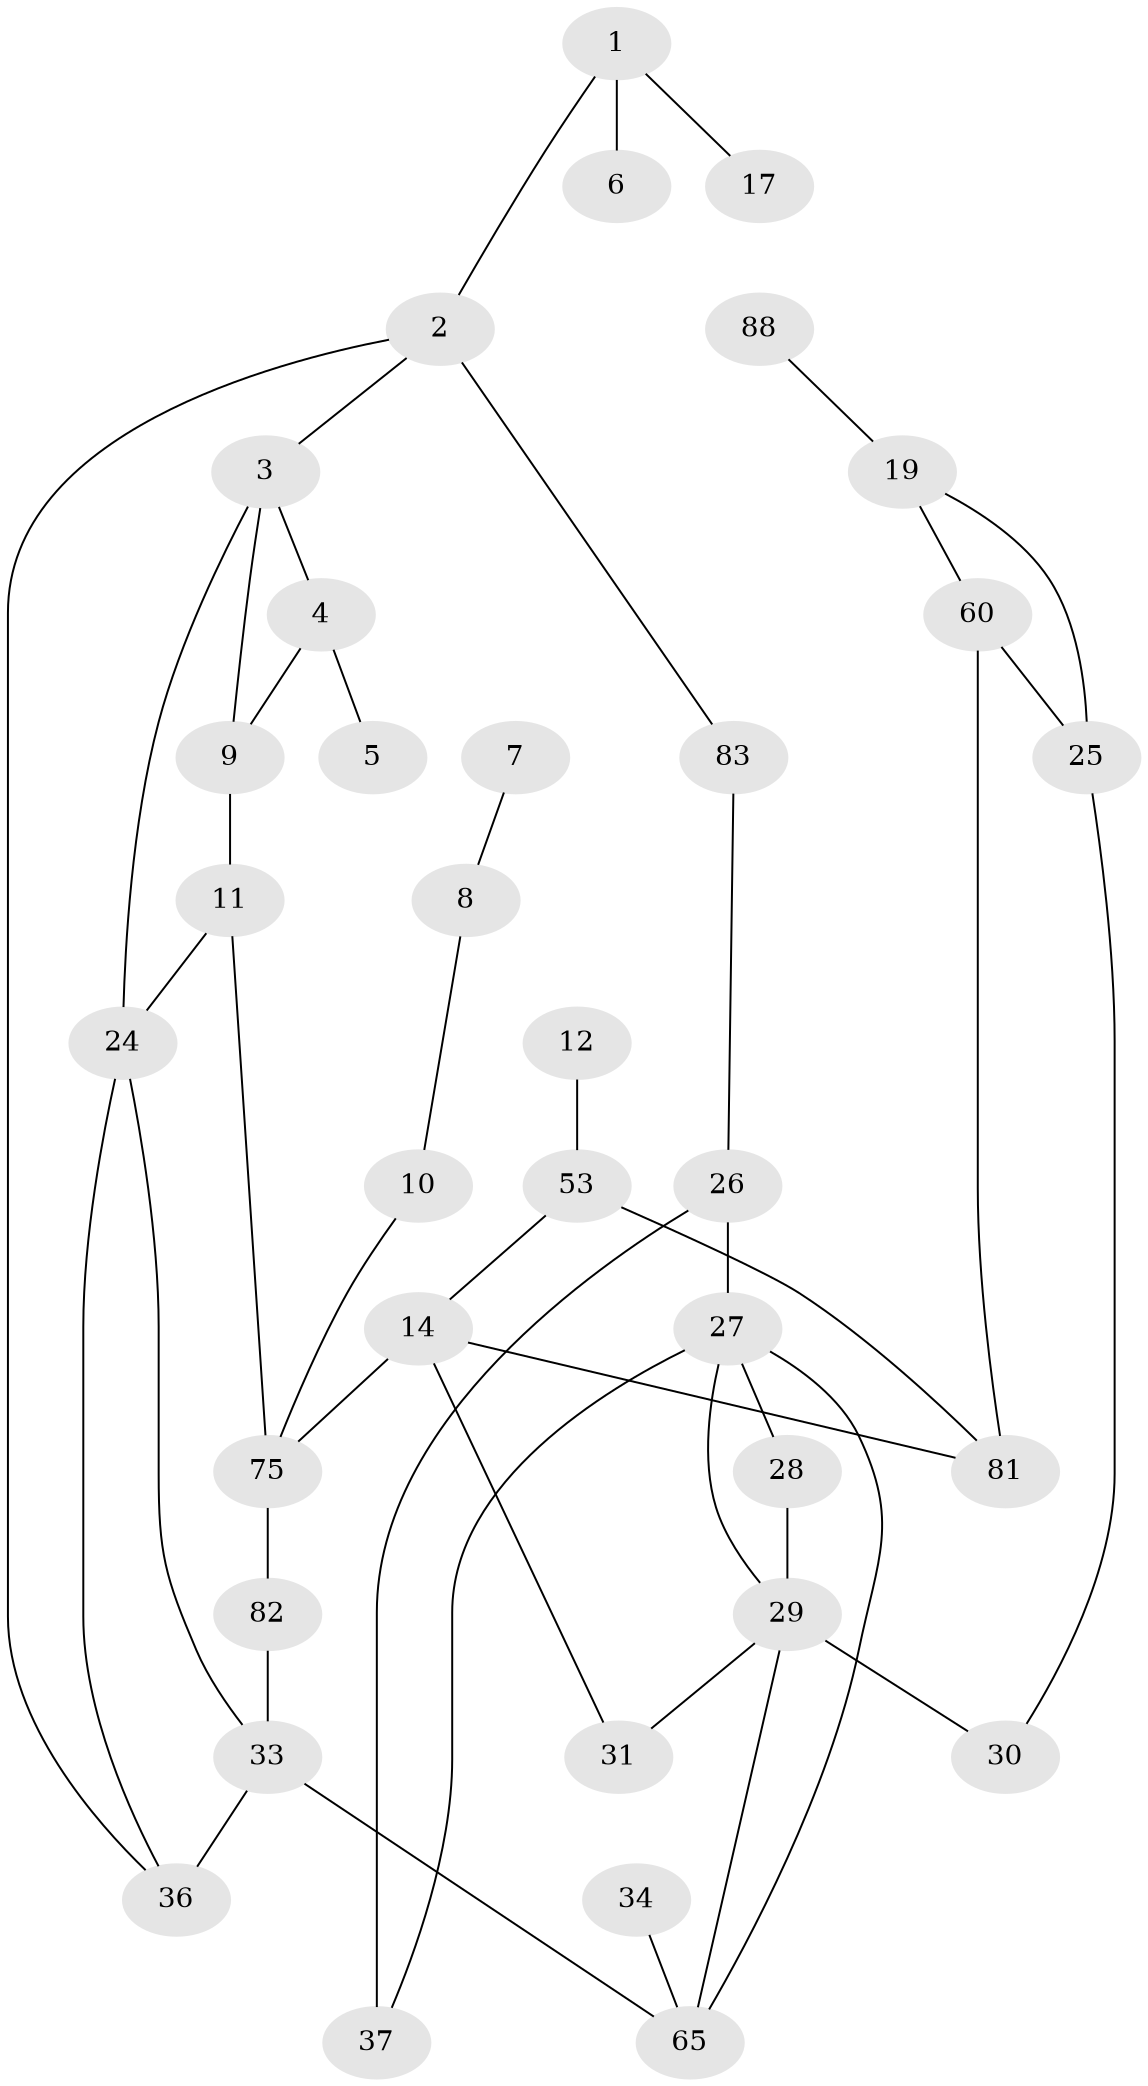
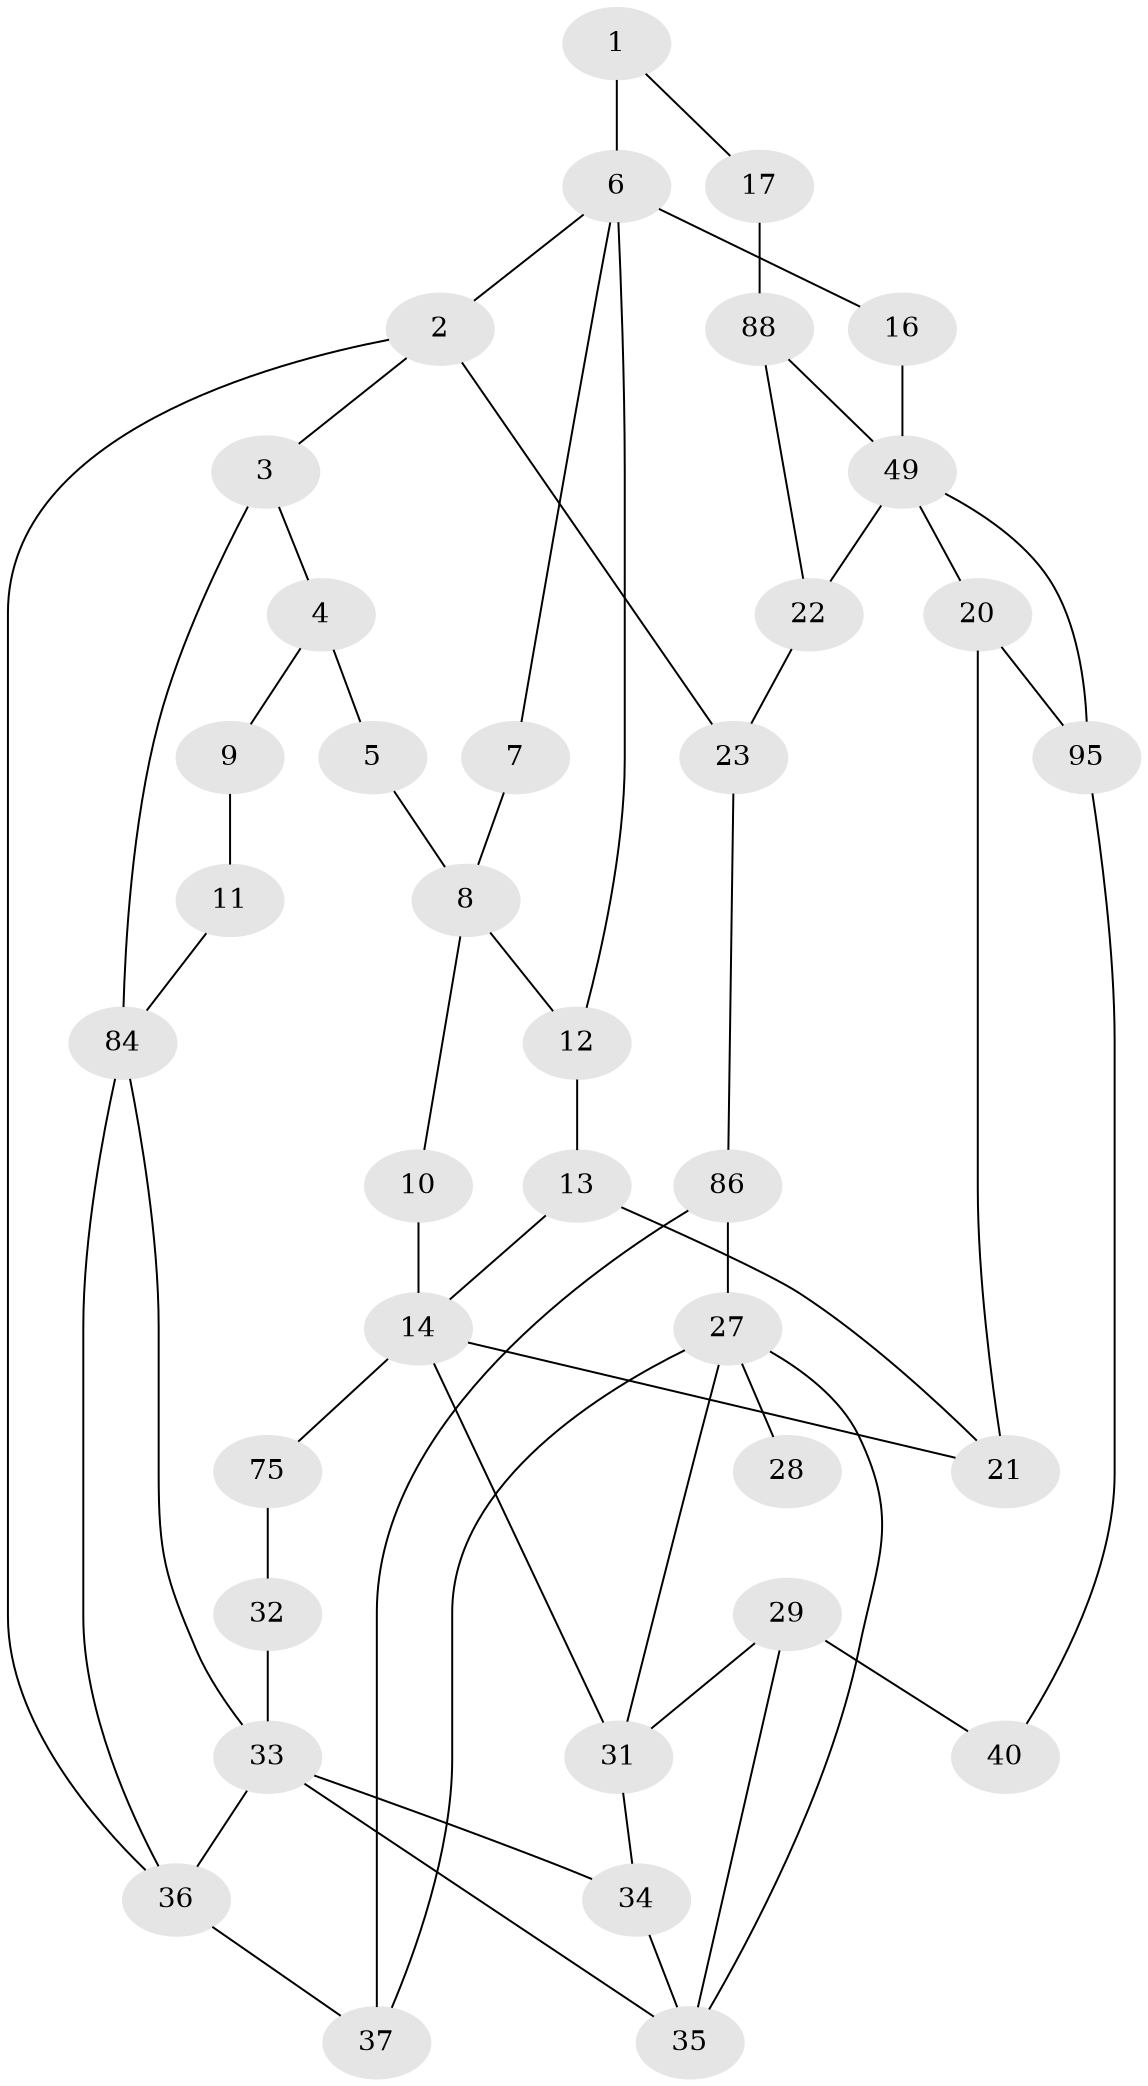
edge "1" -- "2": now "6" -- "2"
edge "17" -- "88": added
node "16": added
edge "6" -- "7": added
node "19": label "19" -> "49"
edge "3" -- "9": removed
node "22": added
node "60": label "60" -> "20"
edge "6" -- "12": added
node "83": label "83" -> "23"
node "25": label "25" -> "95"
edge "5" -- "8": added
edge "8" -- "12": added
node "24": label "24" -> "84"
edge "11" -- "75": removed
node "53": label "53" -> "13"
node "26": label "26" -> "86"
edge "10" -- "75": now "10" -- "14"
node "81": label "81" -> "21"
edge "27" -- "29": now "27" -- "31"
edge "28" -- "29": removed
node "82": label "82" -> "32"
node "30": label "30" -> "40"
edge "33" -- "34": added
edge "31" -- "34": added
edge "36" -- "37": added
node "65": label "65" -> "35"
